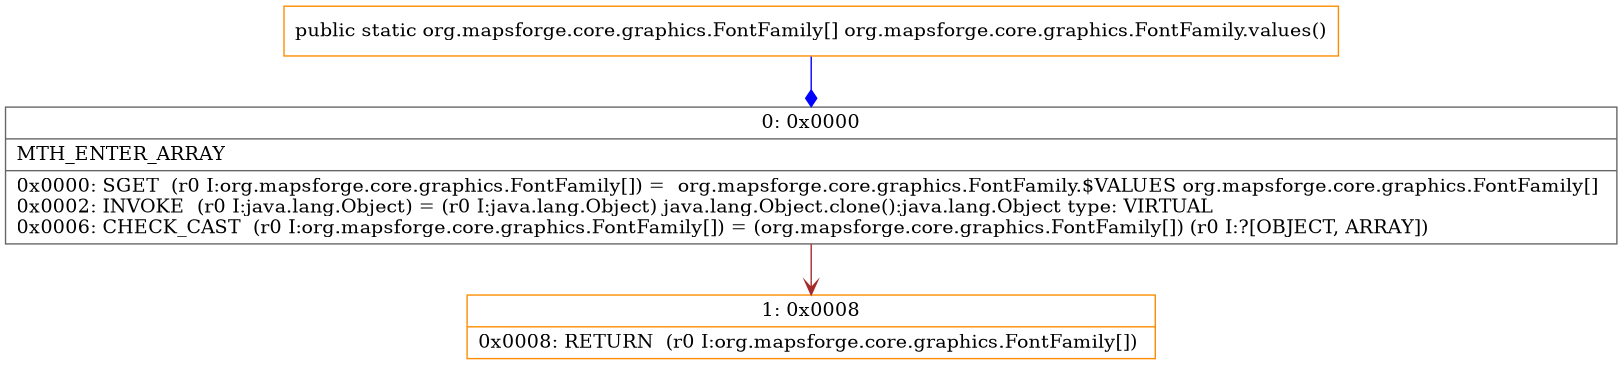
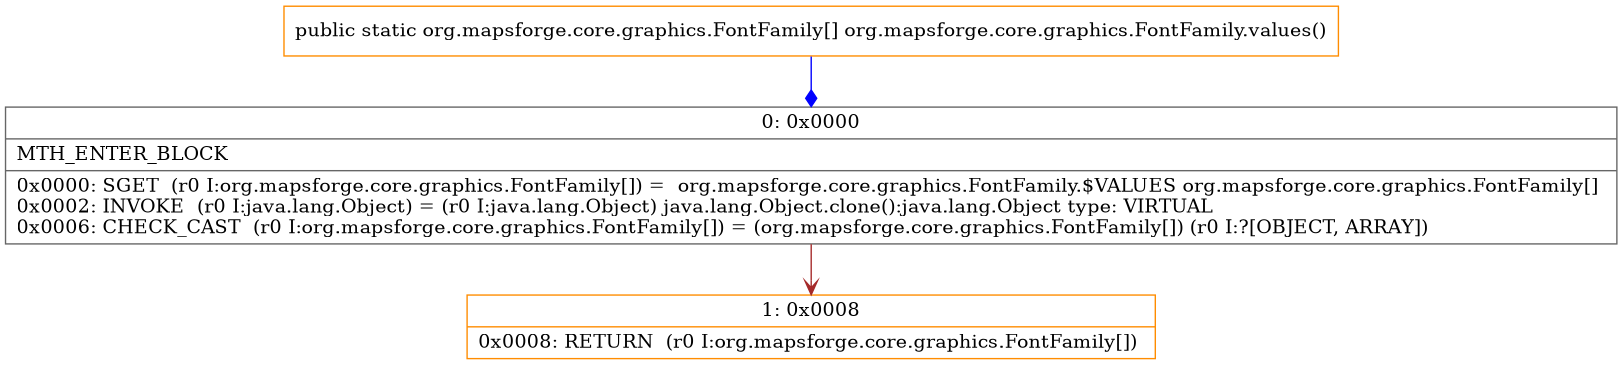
node "0: 0x0000": text "MTH_ENTER_ARRAY" -> "MTH_ENTER_BLOCK"
